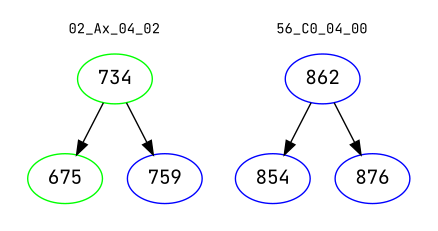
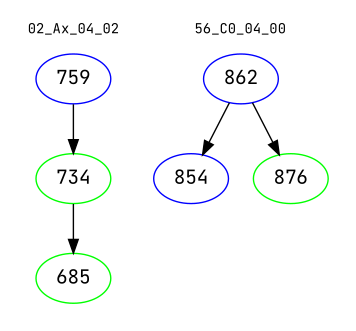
edge "734" -> "759": reversed
node "675": label "675" -> "685"
node "876": color blue -> green
